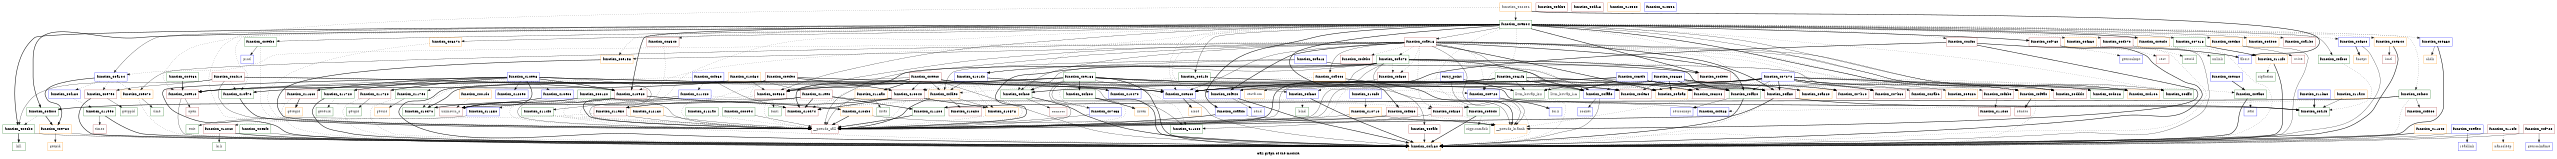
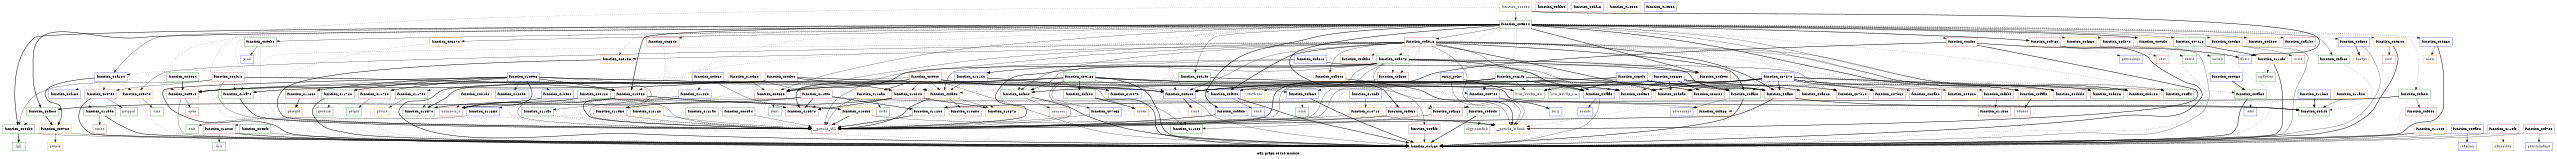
node "function_40fd28": color blue -> darkorange
